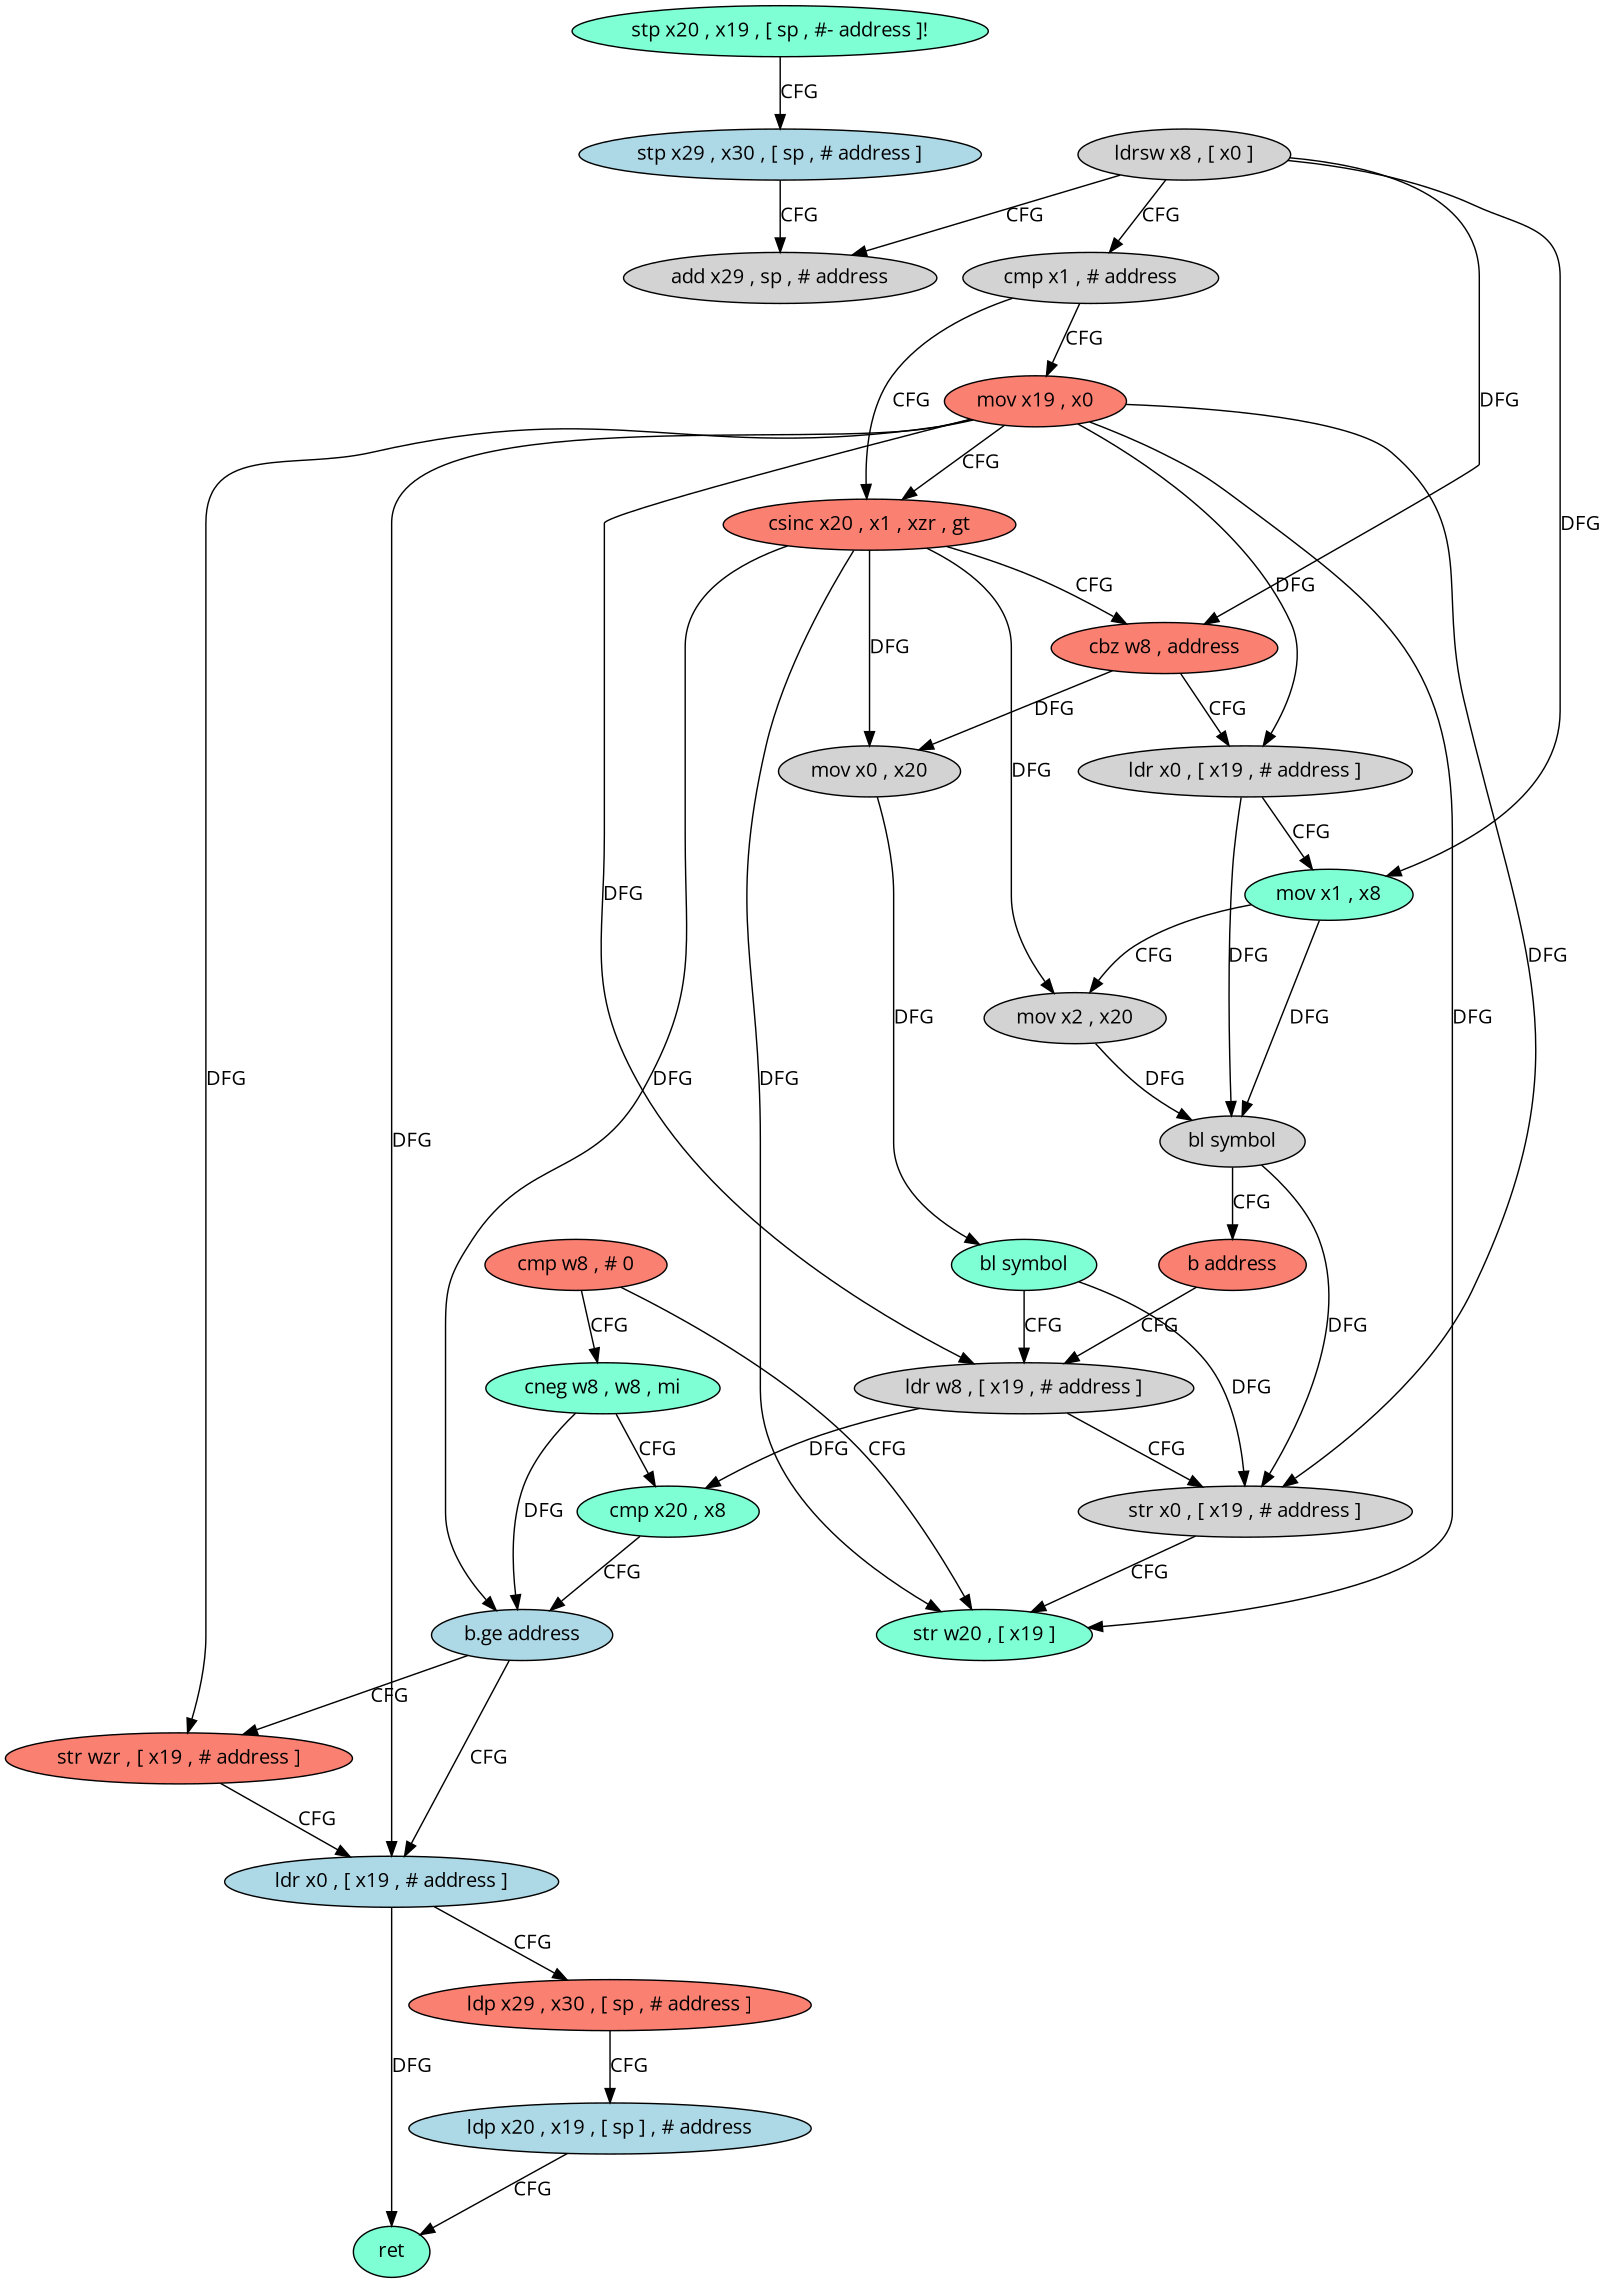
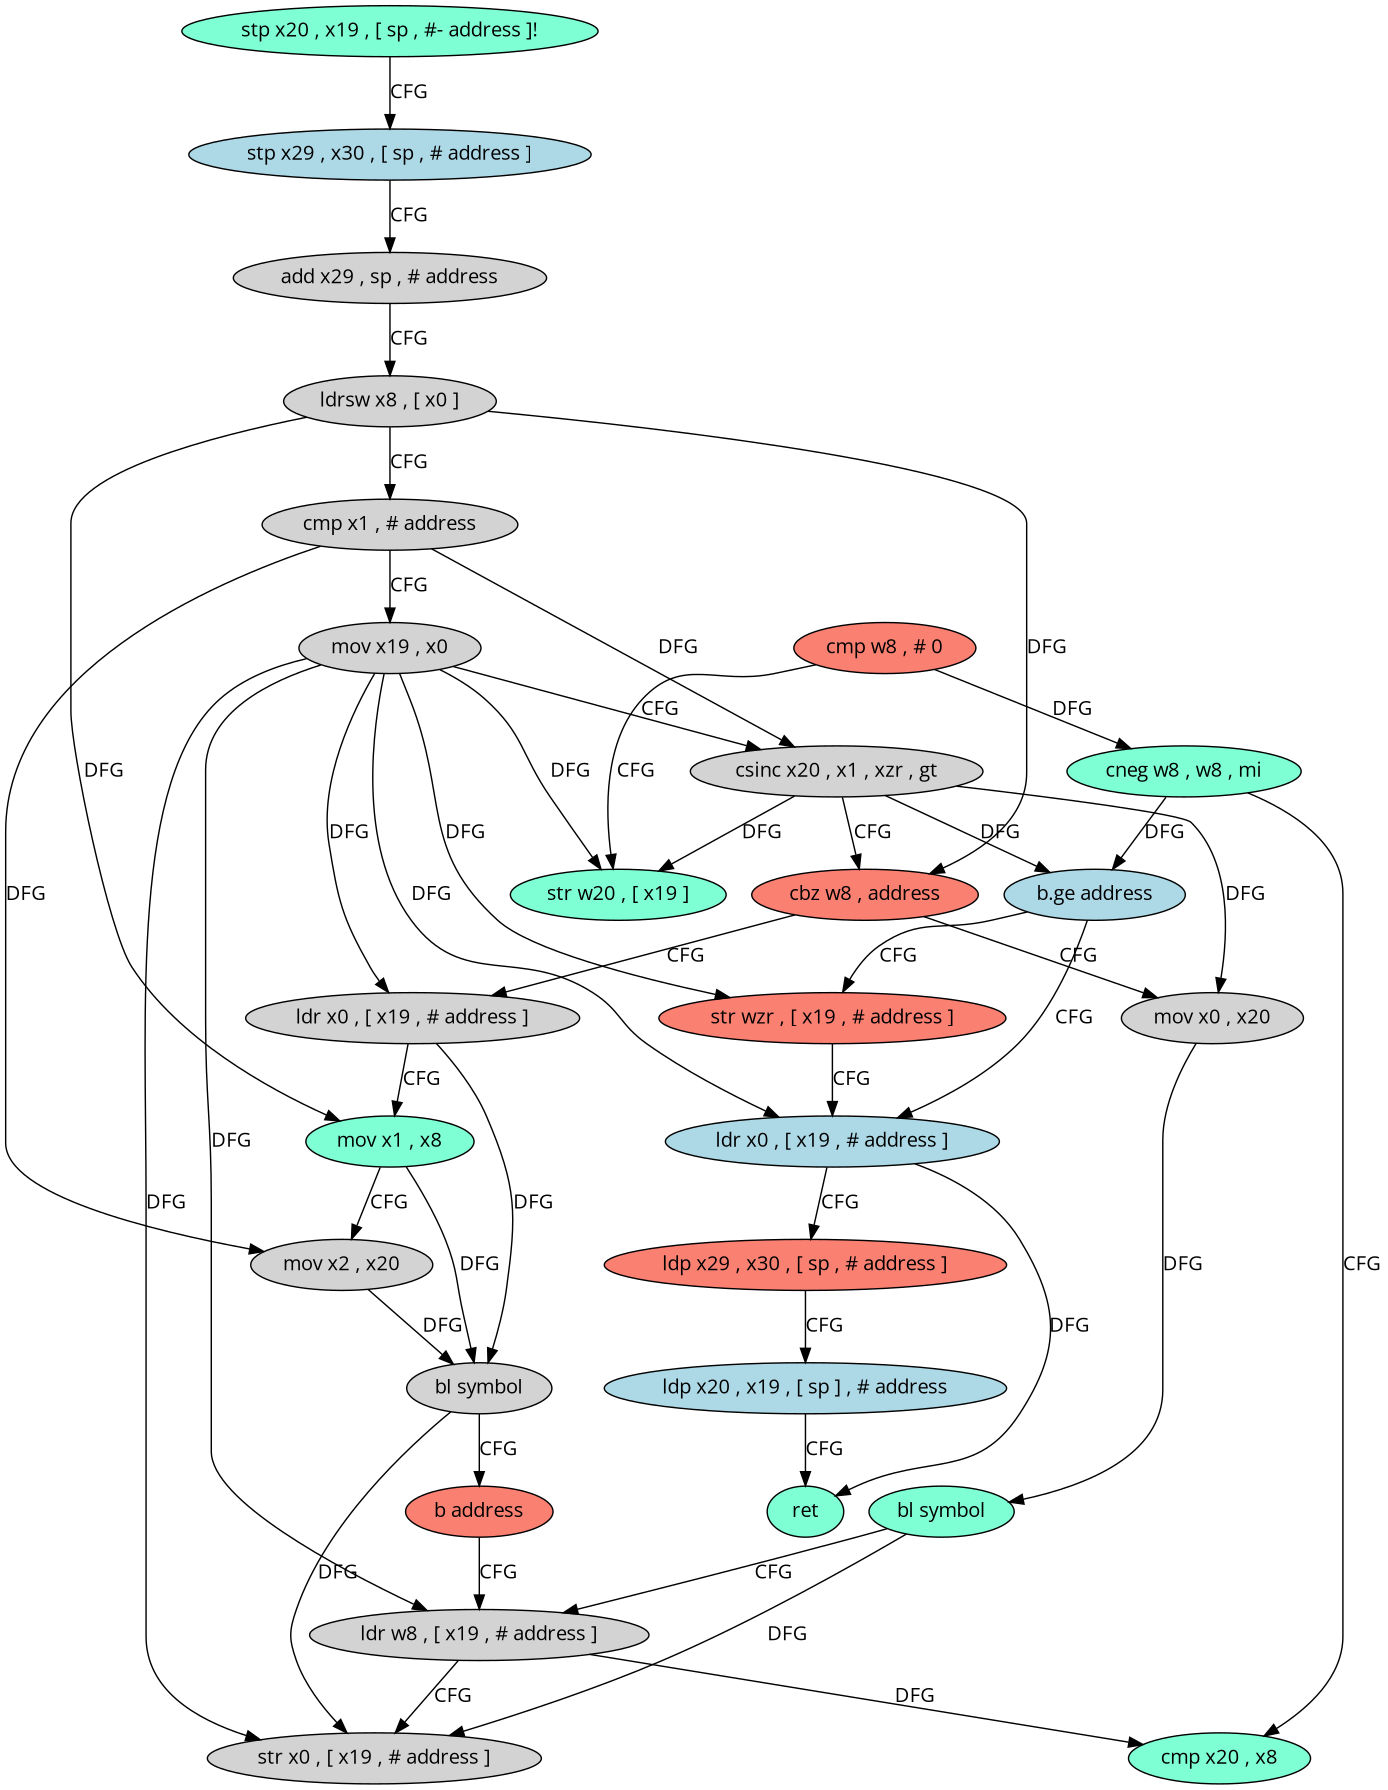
edge "ldrsw x8 , [ x0 ]" -> "add x29 , sp , # address": reversed
edge "cmp x1 , # address" -> "csinc x20 , x1 , xzr , gt": label "CFG" -> "DFG"
node "mov x19 , x0": fillcolor salmon -> lightgrey
node "csinc x20 , x1 , xzr , gt": fillcolor salmon -> lightgrey
edge "cbz w8 , address" -> "mov x0 , x20": label "DFG" -> "CFG"
edge "csinc x20 , x1 , xzr , gt" -> "mov x2 , x20": now "cmp x1 , # address" -> "mov x2 , x20"
edge "cmp w8 , # 0" -> "cneg w8 , w8 , mi": label "CFG" -> "DFG"
edge "cmp x20 , x8" -> "b.ge address": removed, label "CFG"
edge "str x0 , [ x19 , # address ]" -> "str w20 , [ x19 ]": removed, label "CFG"
